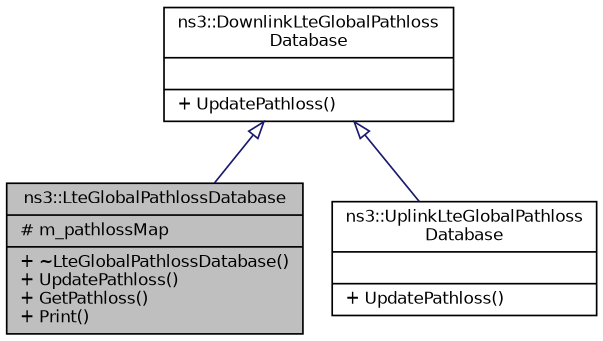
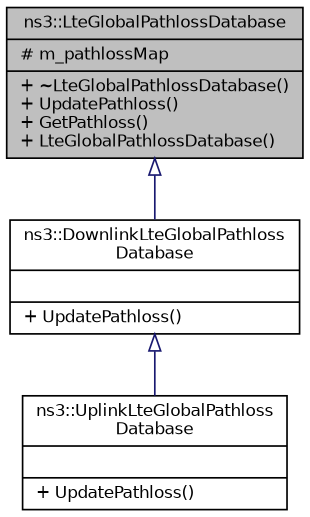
edge "ns3::LteGlobalPathlossDatabase" -> "ns3::DownlinkLteGlobalPathloss": reversed
node "ns3::LteGlobalPathlossDatabase": text "+ Print()" -> "+ LteGlobalPathlossDatabase()"
